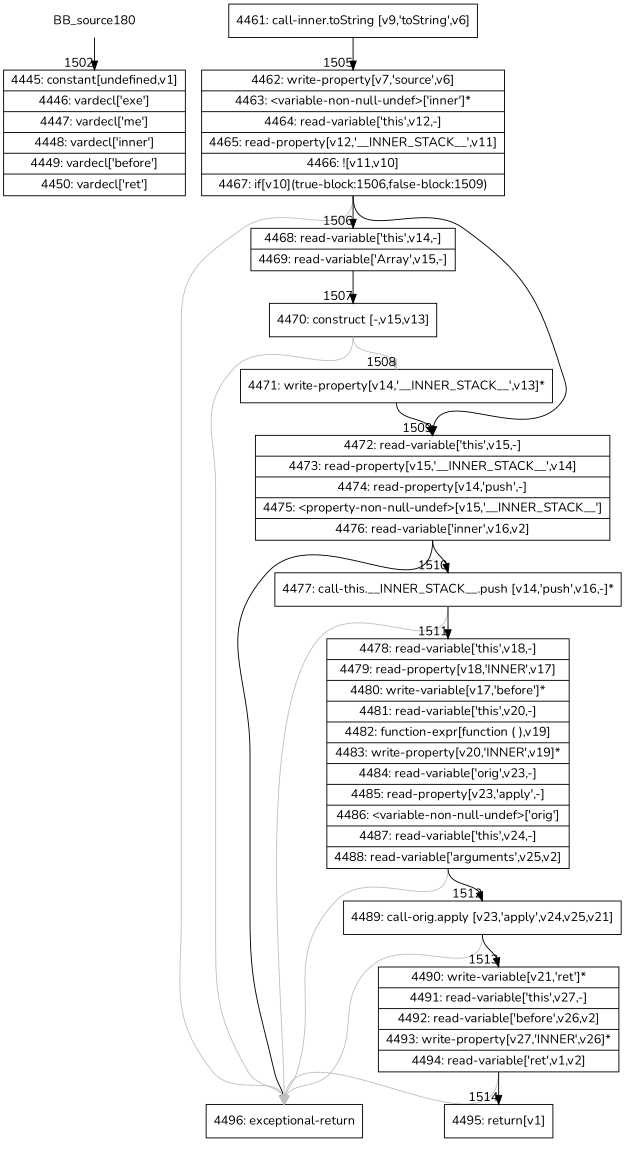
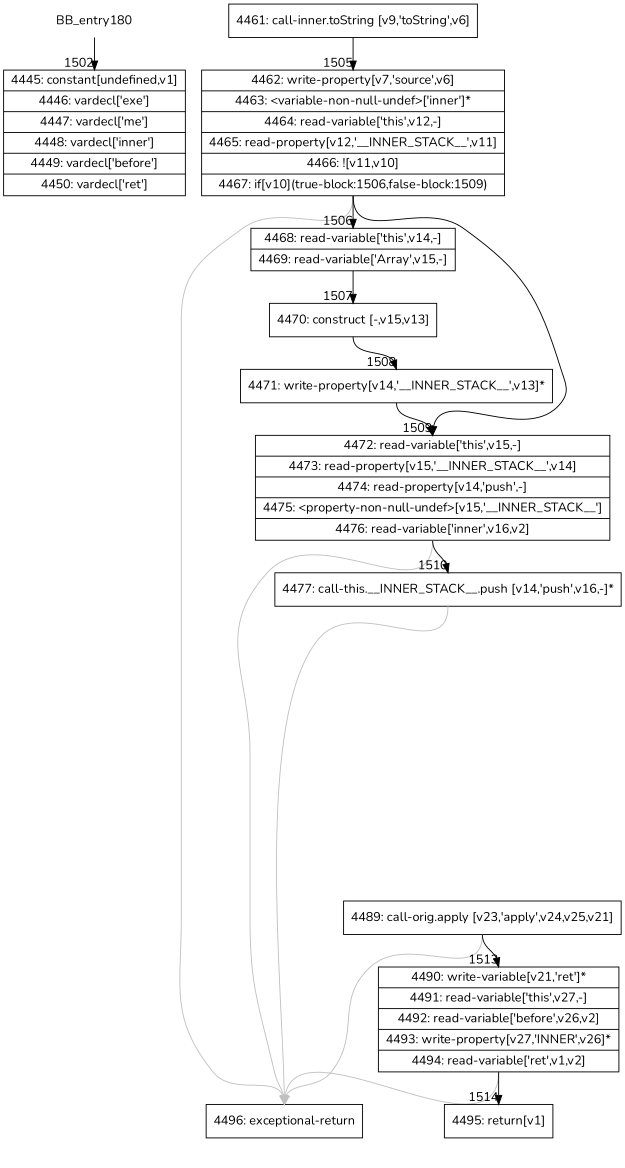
node "BB_source180": label "BB_source180" -> "BB_entry180"
edge "4470: construct [-,v15,v13]" -> "4471: write-property[v14,'__INNER_STACK__',v13]*": color gray -> black
edge "4470: construct [-,v15,v13]" -> "4496: exceptional-return": removed
edge "4472: read-variable['this',v15,-]" -> "4496: exceptional-return": color black -> gray
node "4478: read-variable['this',v18,-]": removed
